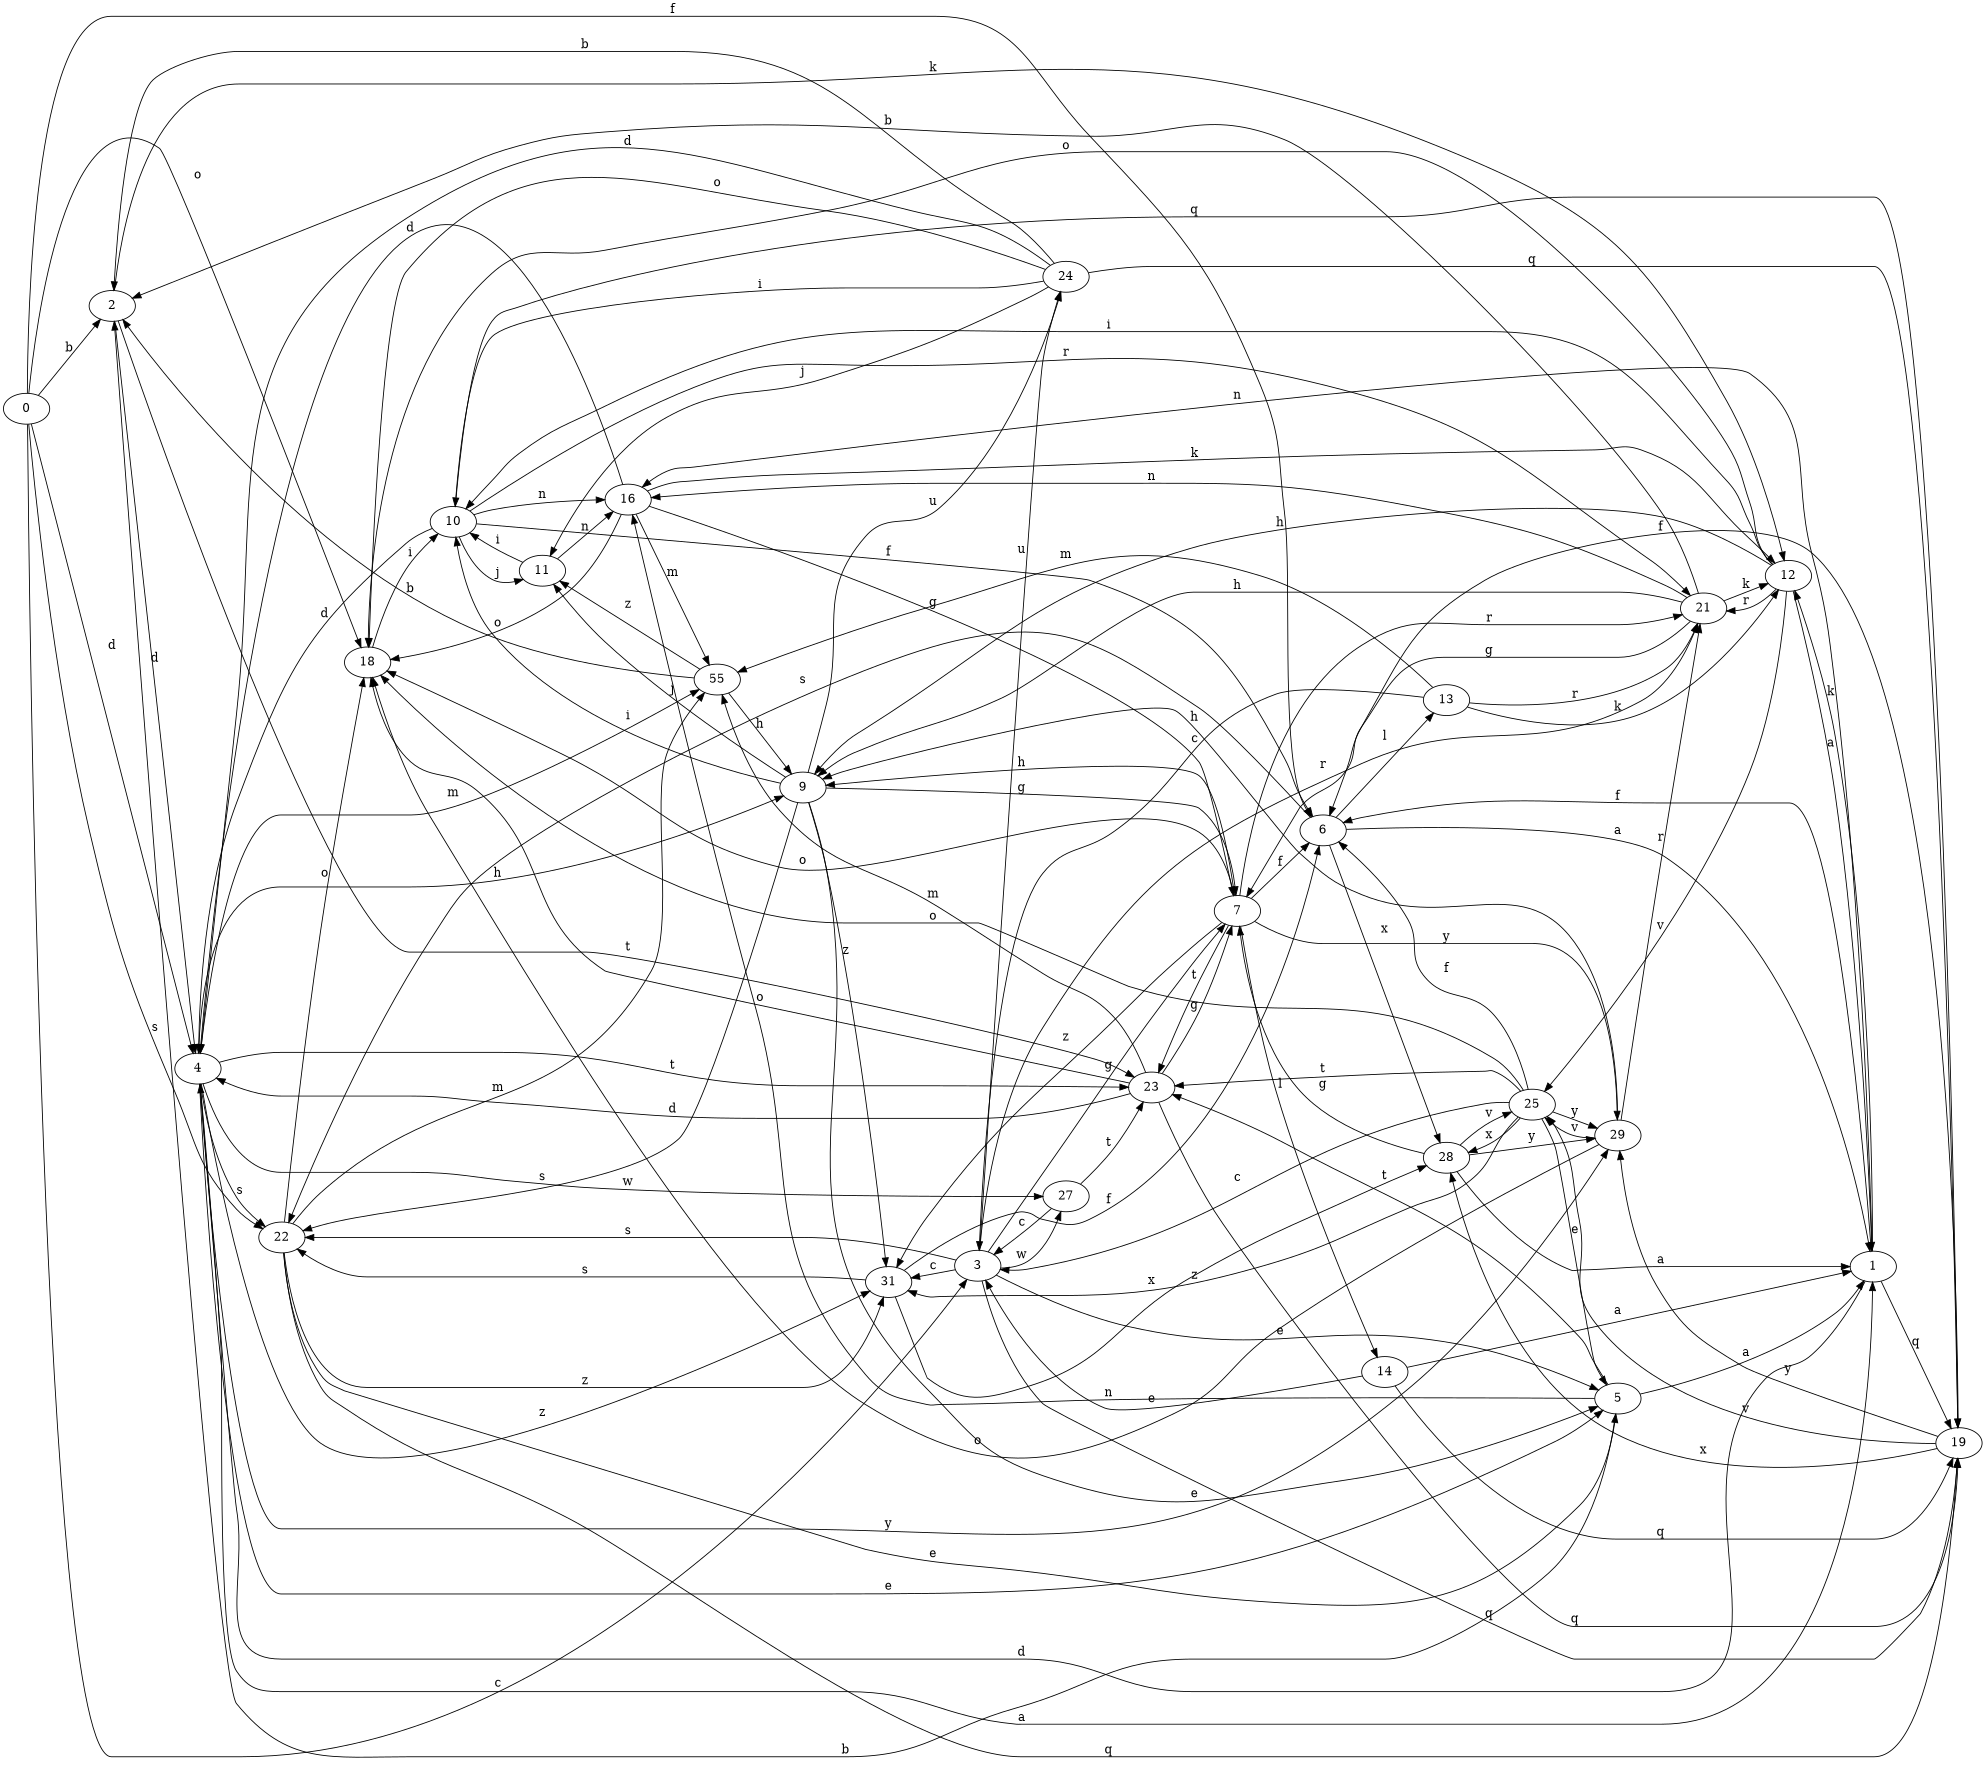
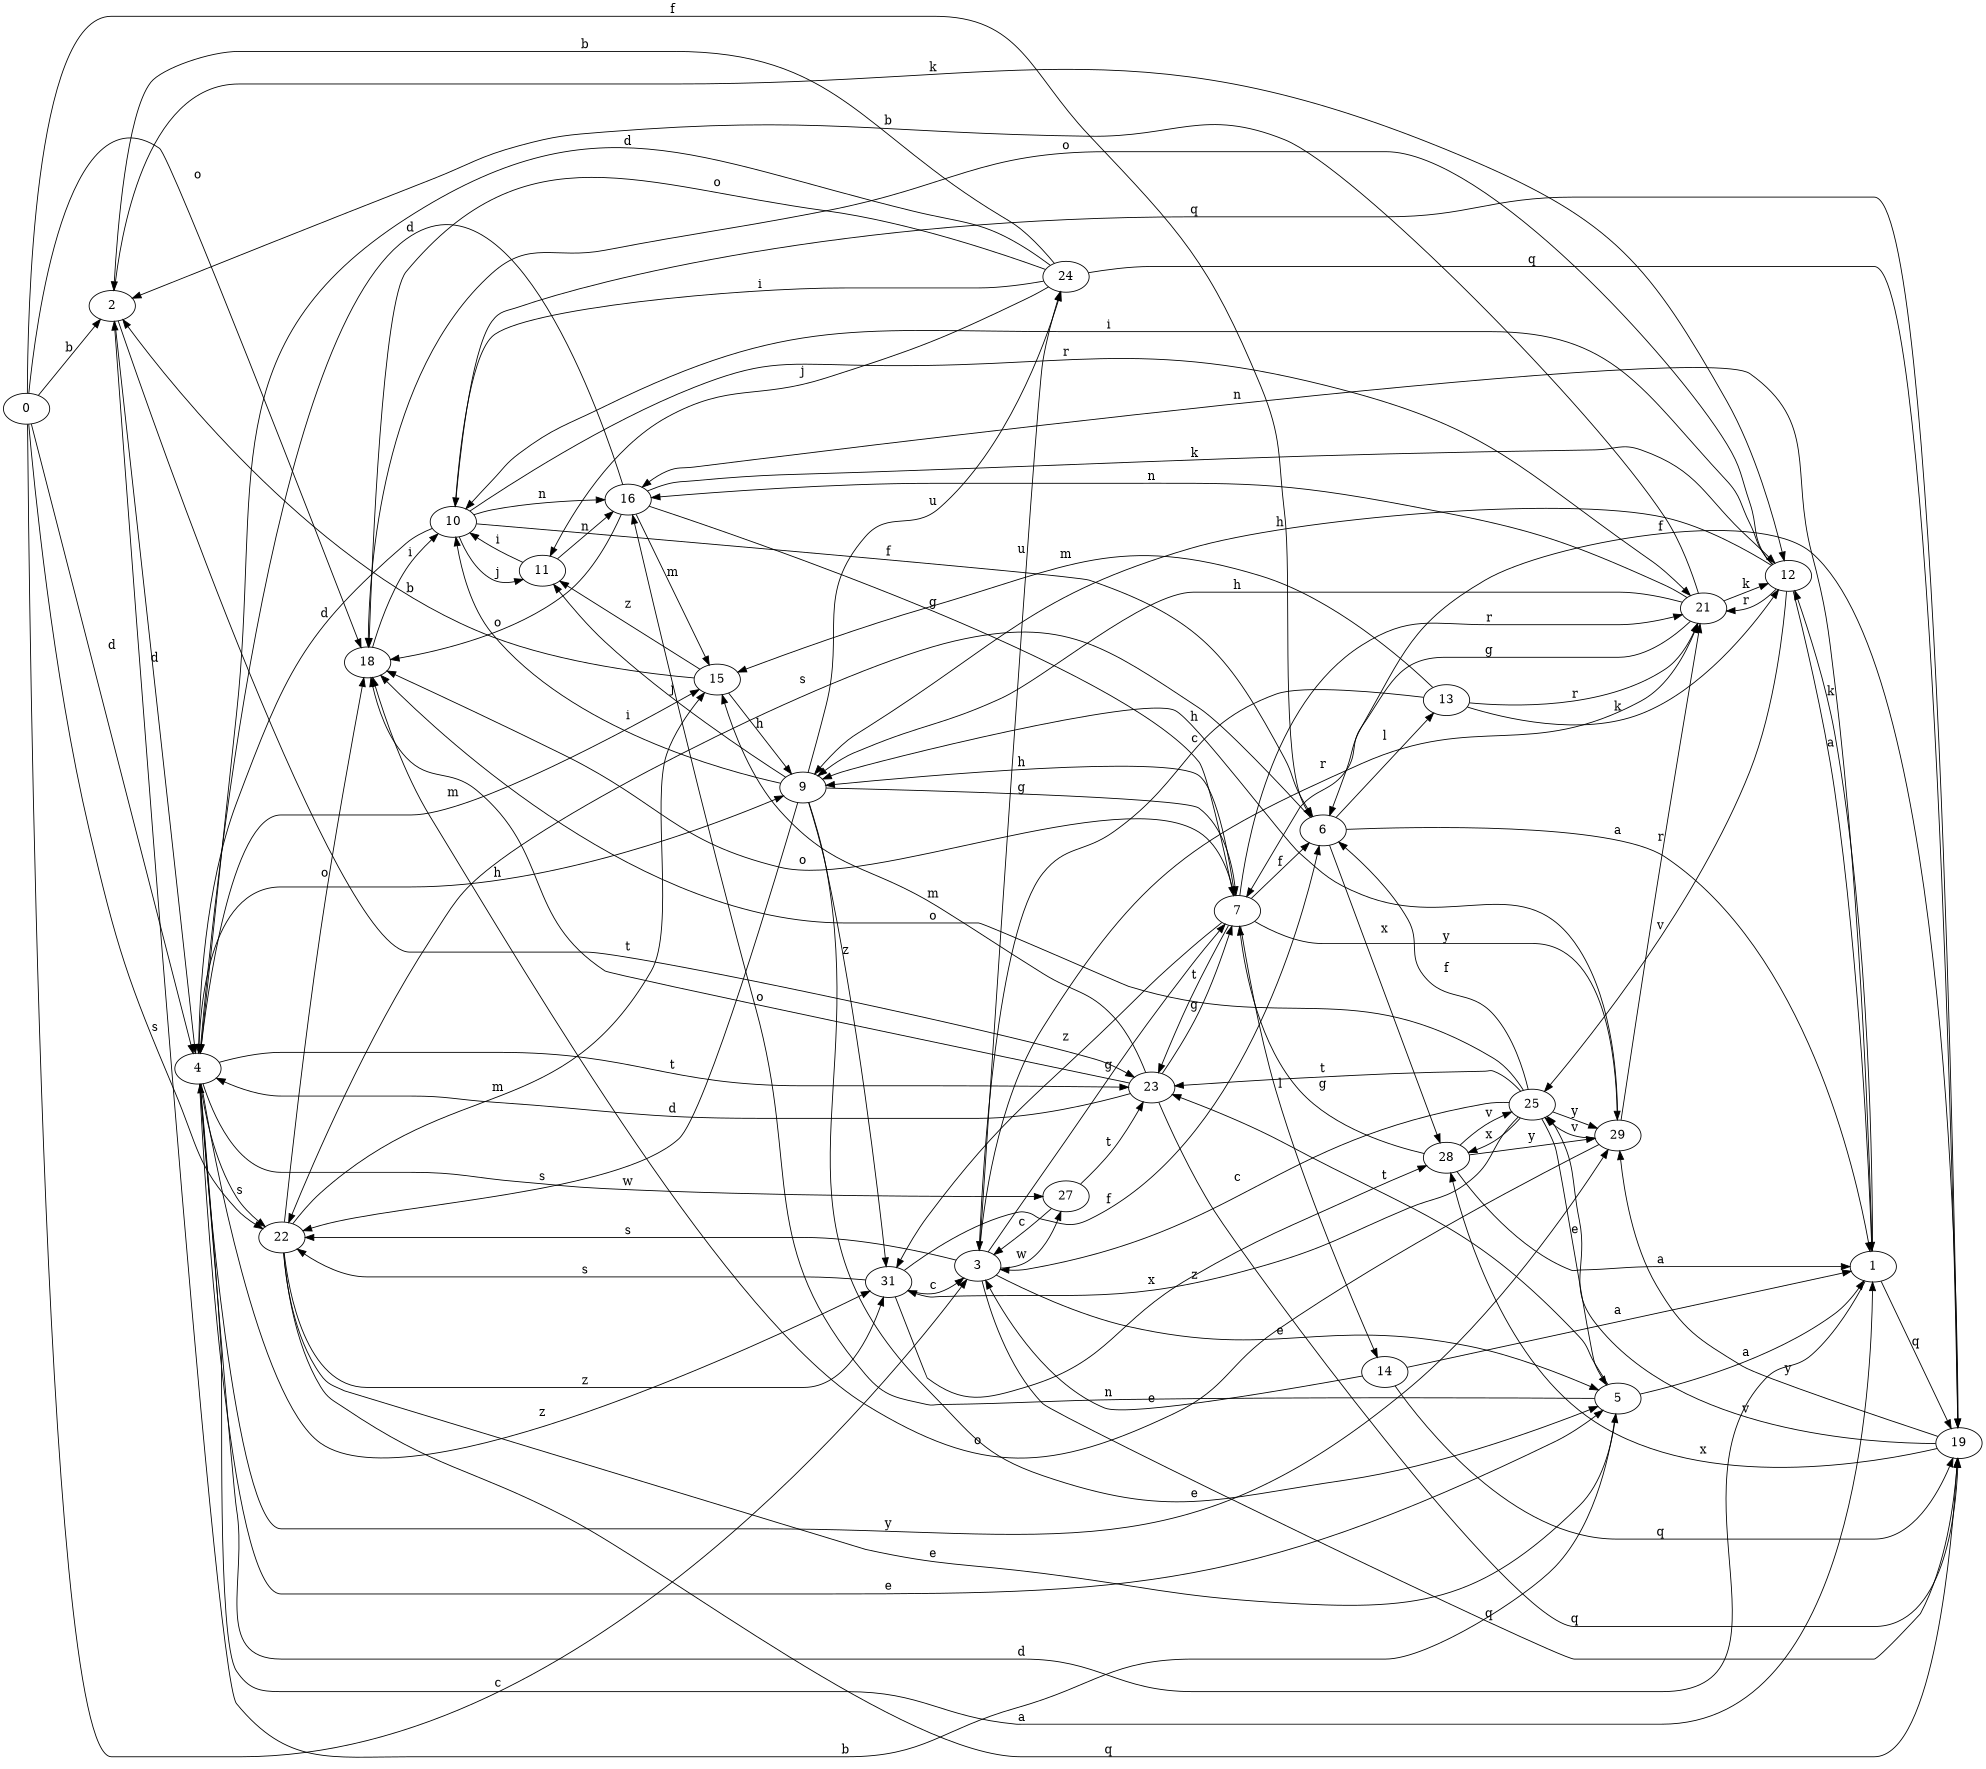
node "55": label "55" -> "15"
edge "1" -> "6": removed, label "f"
edge "3" -> "31": reversed
